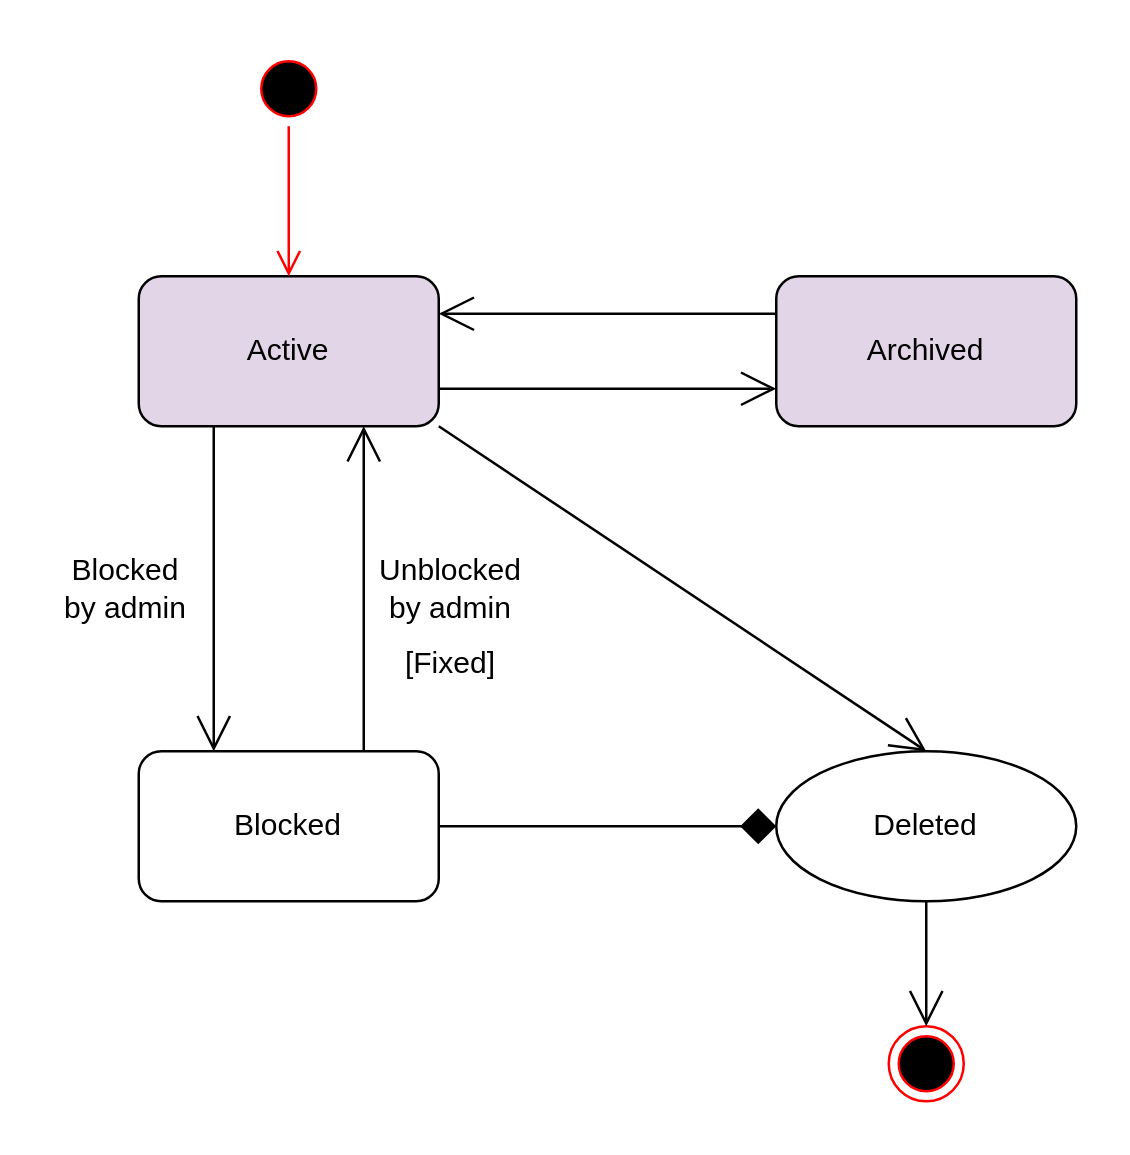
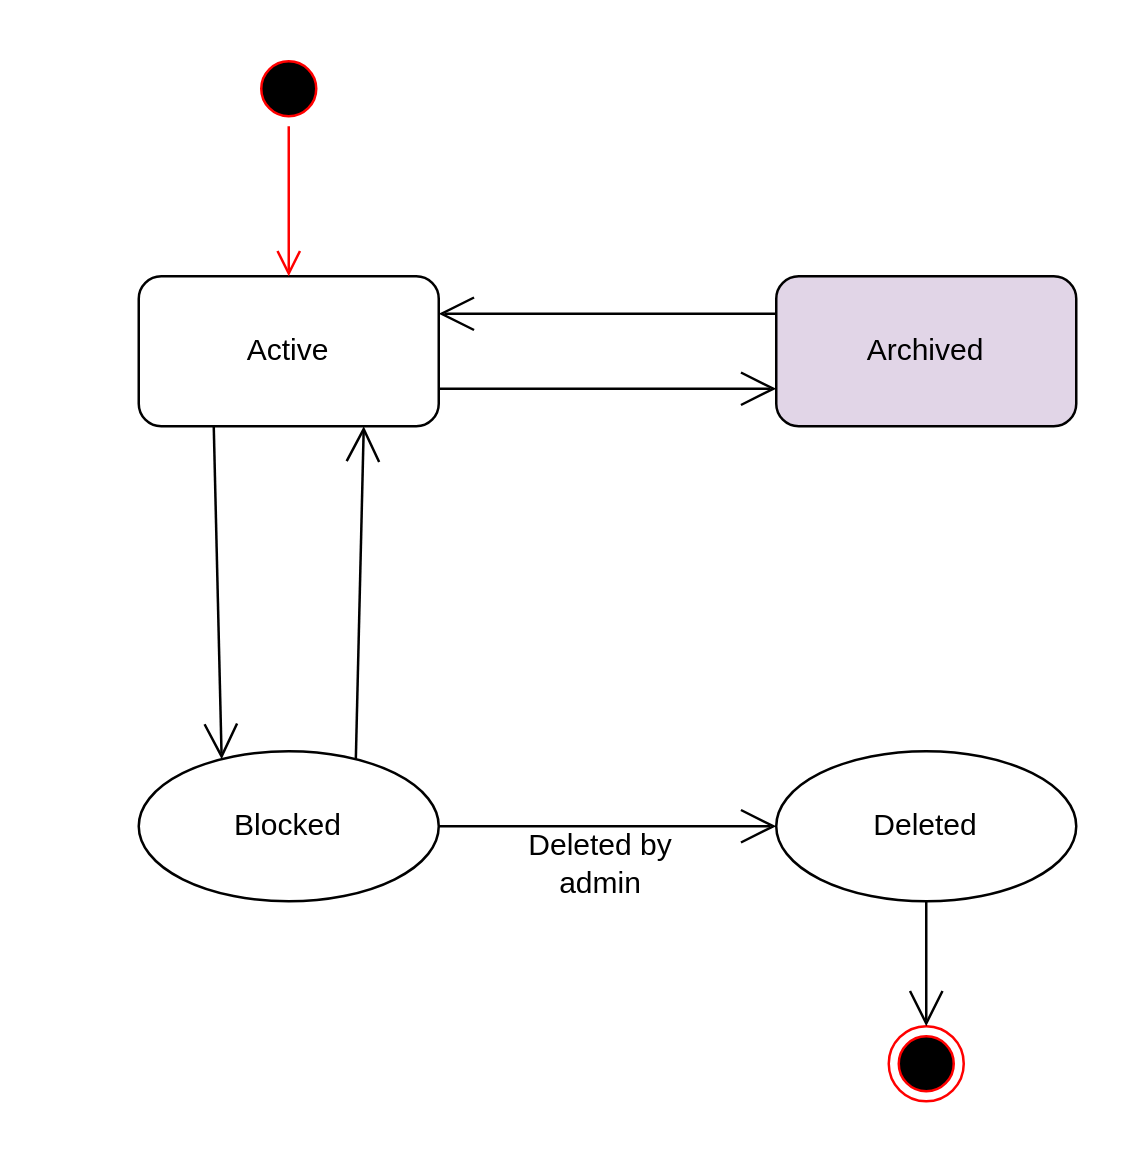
node "Active": fillcolor #e1d5e7 -> #ffffff
edge "Active" -> "Deleted": removed
node "Blocked by admin": removed
node "Unblocked by admin": removed
node "[Fixed]": removed
node "Blocked": shape rounded rectangle -> ellipse
edge "Blocked" -> "Deleted": arrowhead diamond -> open
node "Deleted by admin": added
